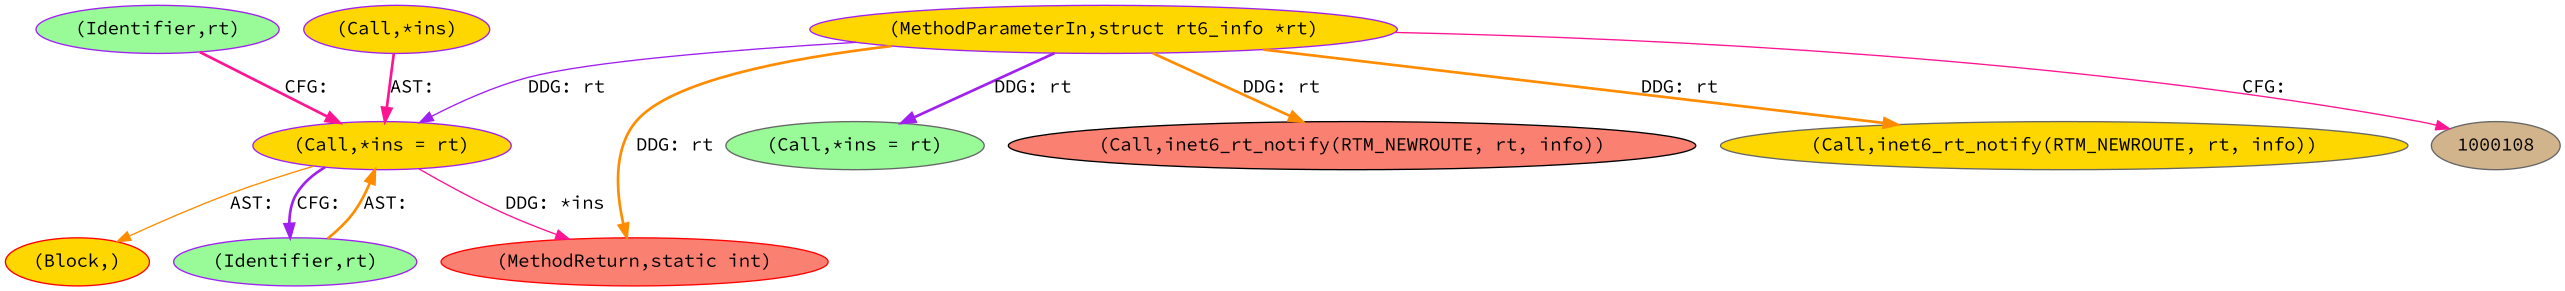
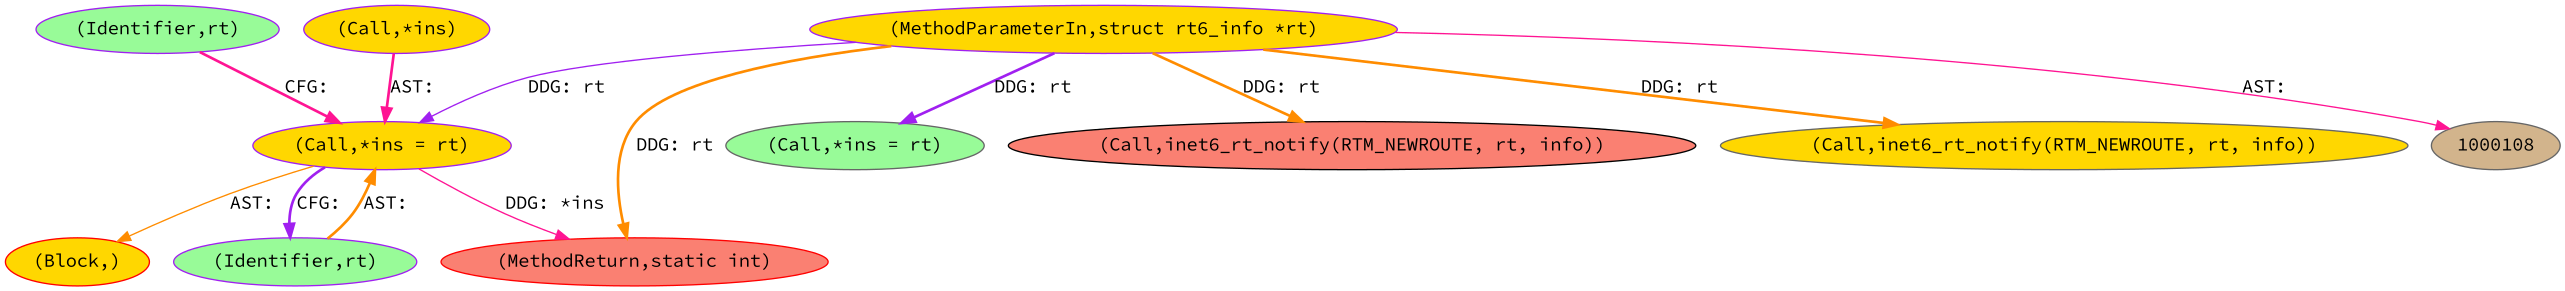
edge "(MethodParameterIn,struct rt6_info *rt)" -> "1000108": label "CFG: " -> "AST: "
